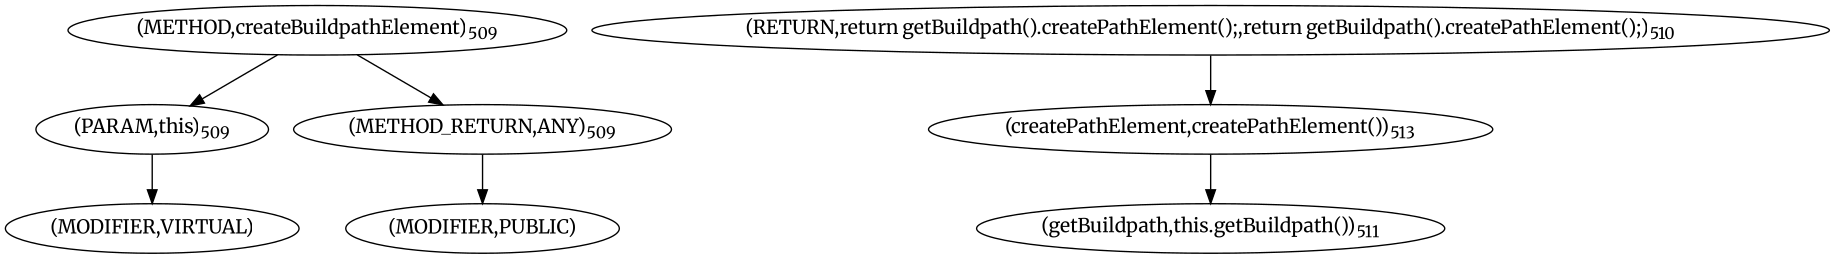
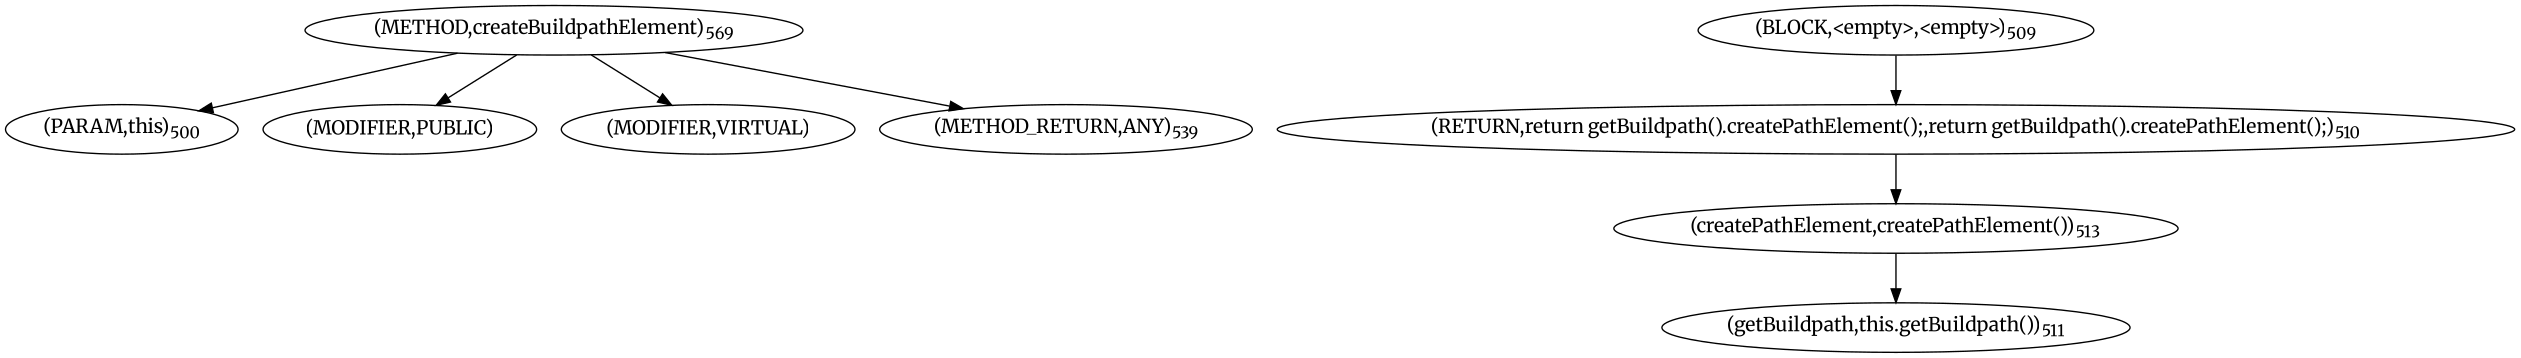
node "(METHOD,createBuildpathElement)": text "509" -> "569"
node "(BLOCK,<empty>,<empty>)": added
node "(PARAM,this)": text "509" -> "500"
node "(METHOD_RETURN,ANY)": text "509" -> "539"
edge "(PARAM,this)" -> "(MODIFIER,VIRTUAL)": now "(METHOD,createBuildpathElement)" -> "(MODIFIER,VIRTUAL)"
edge "(METHOD_RETURN,ANY)" -> "(MODIFIER,PUBLIC)": now "(METHOD,createBuildpathElement)" -> "(MODIFIER,PUBLIC)"
